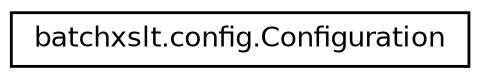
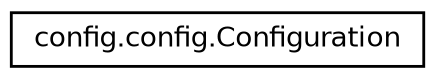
node "batchxslt.config.Configuration": label "batchxslt.config.Configuration" -> "config.config.Configuration"
